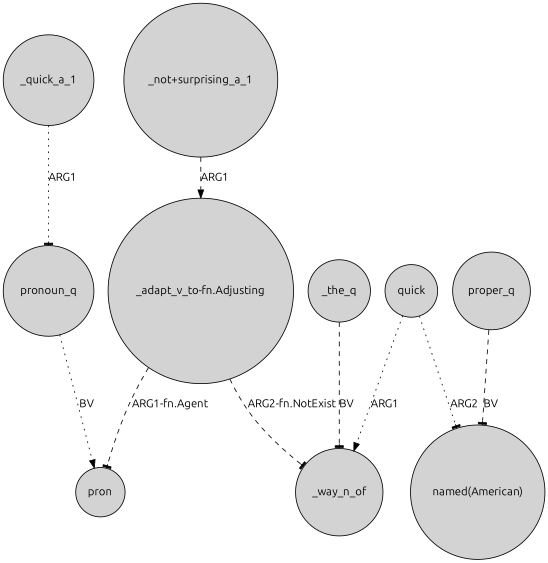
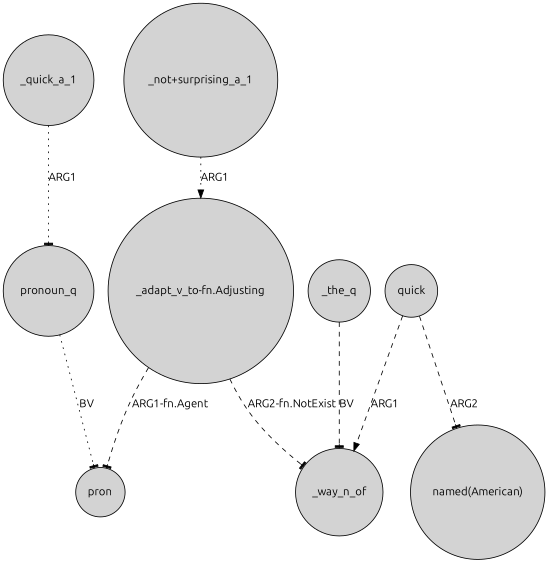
edge "_not+surprising_a_1" -> "_adapt_v_to-fn.Adjusting": style dashed -> dotted
node "proper_q": removed
edge "quick" -> "named(American)": style dotted -> dashed
edge "quick" -> "_way_n_of": style dotted -> dashed
edge "pronoun_q" -> "pron": arrowhead normal -> tee
